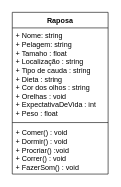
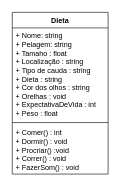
node "Raposa": label "Raposa" -> "Dieta"
node "+ Comer() : void + Dormir() : void + Procriar() :void + Correr() : void + FazerSom() : void": label "+ Comer() : void + Dormir() : void + Procriar() :void + Correr() : void + FazerSom() : void" -> "+ Comer() : int + Dormir() : void + Procriar() :void + Correr() : void + FazerSom() : void"
